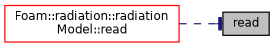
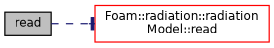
edge "Foam::radiation::radiation Model::read" -> "read": reversed
